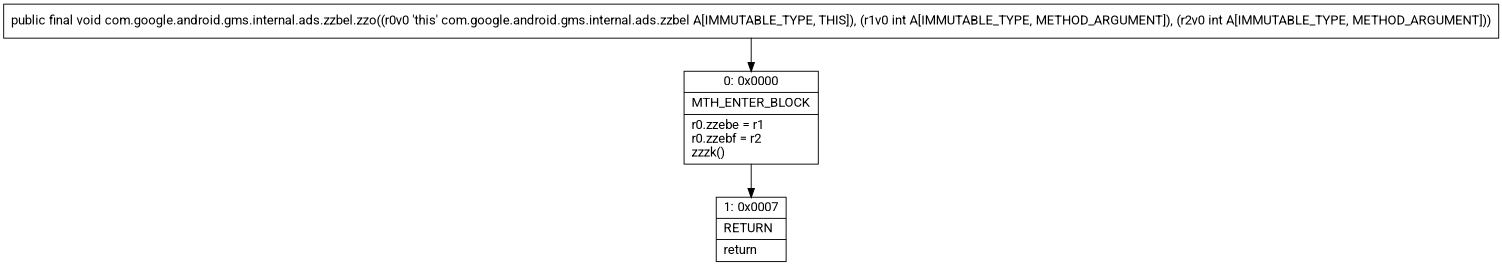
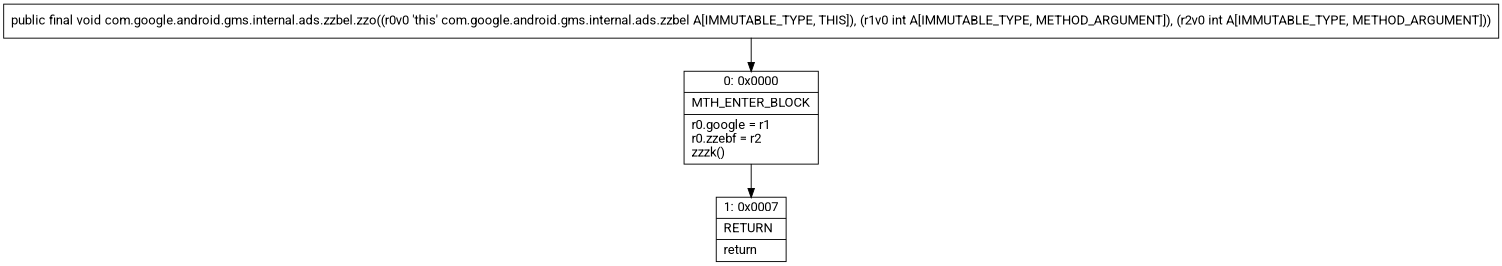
node "0: 0x0000": text "r0.zzebe = r1" -> "r0.google = r1"
